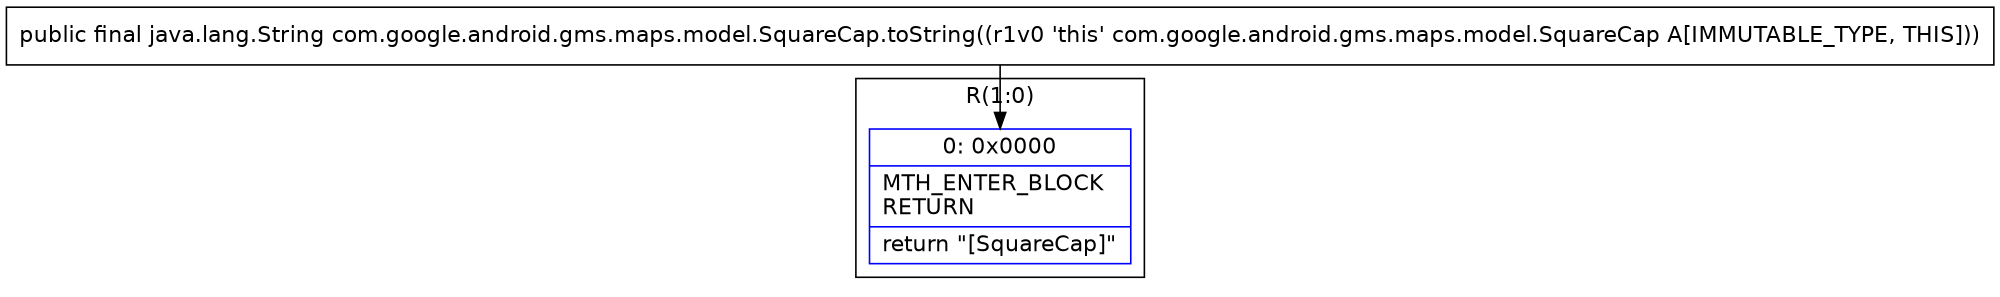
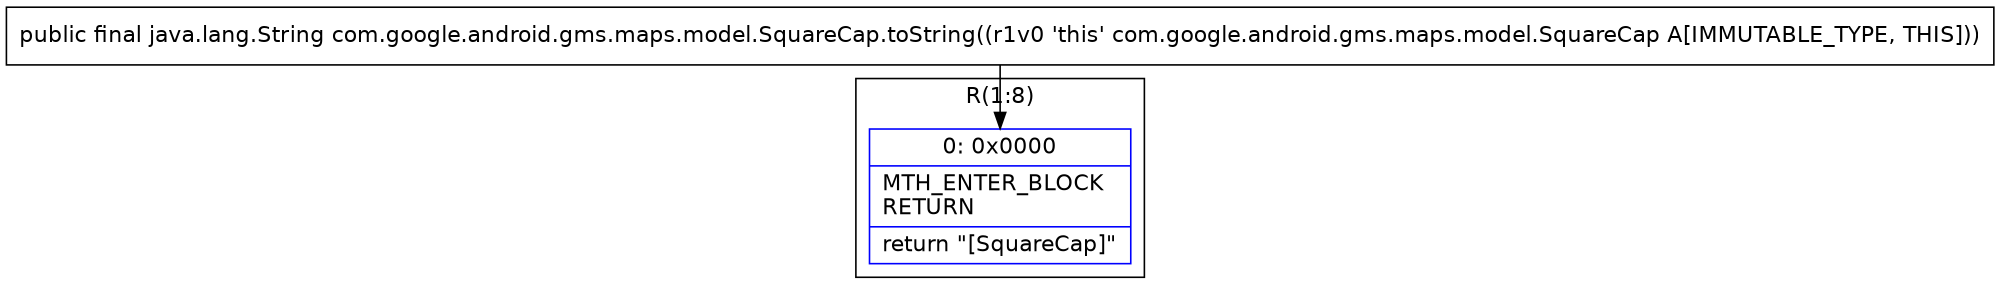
cluster "R(1:0)": label "R(1:0)" -> "R(1:8)"
